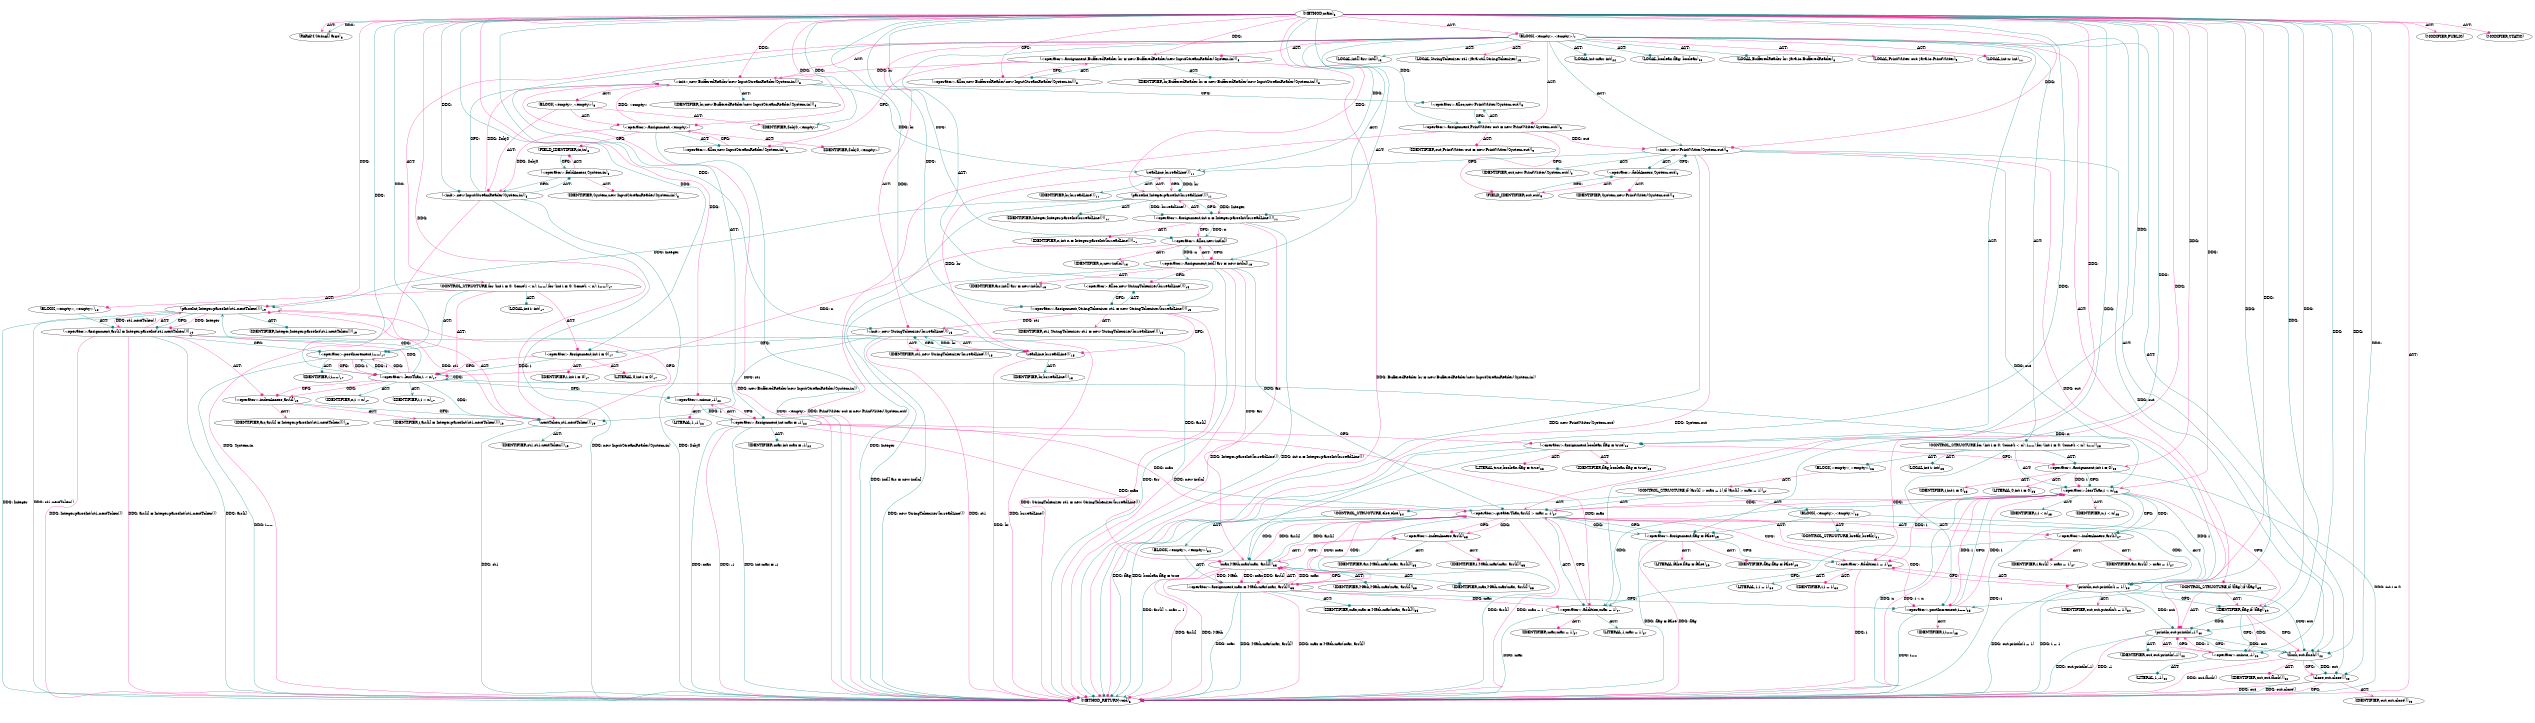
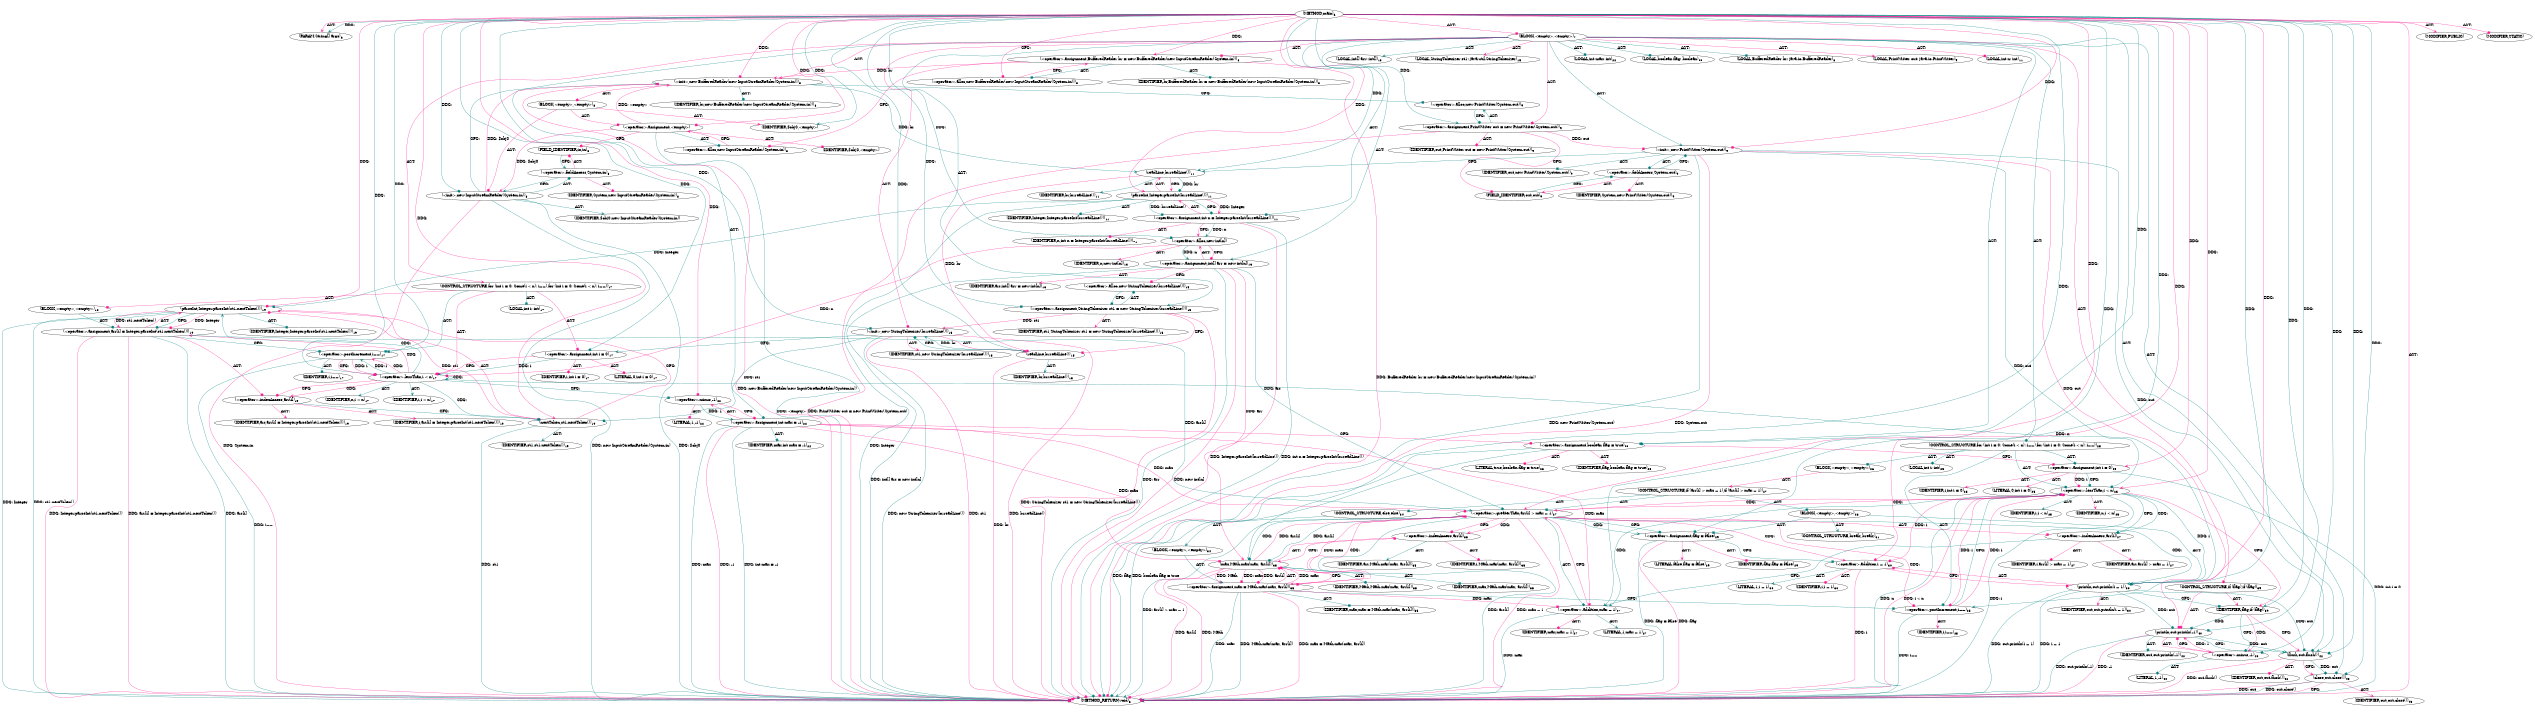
node "(IDENTIFIER,$obj0,new InputStreamReader(System.in))": added
